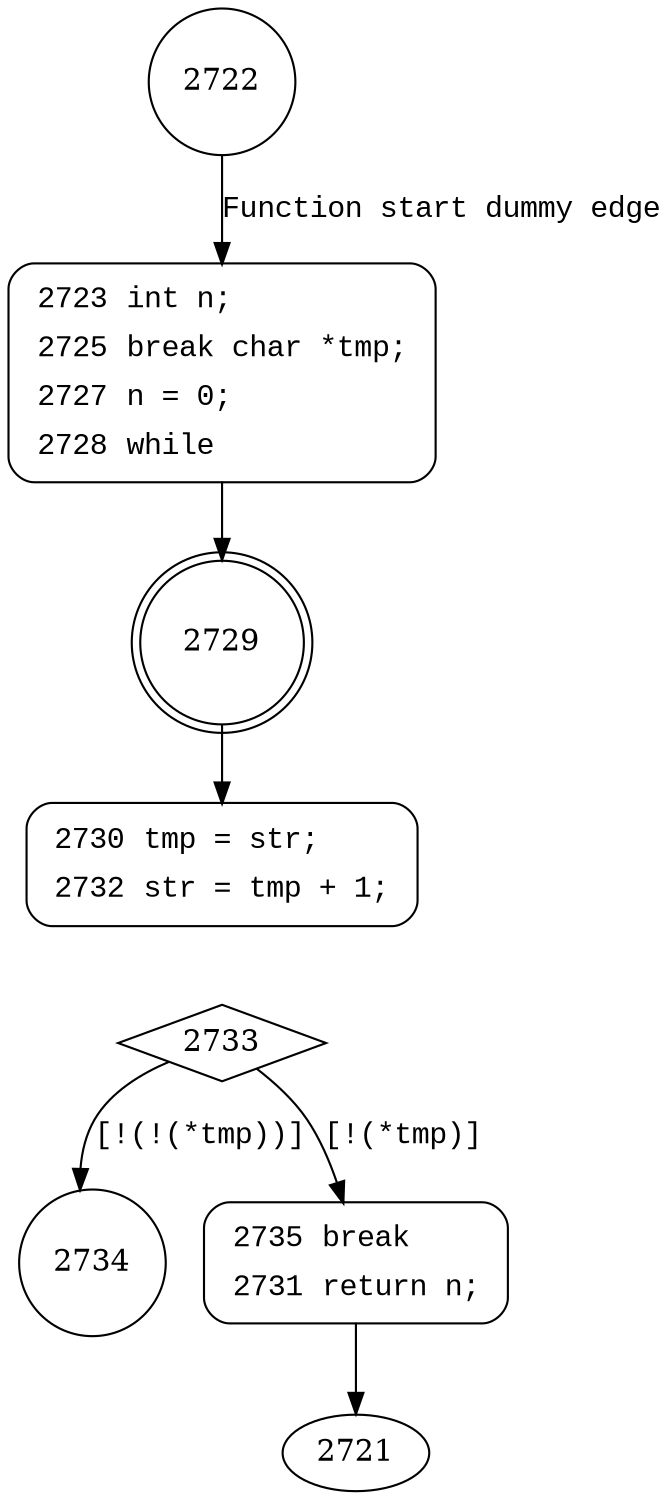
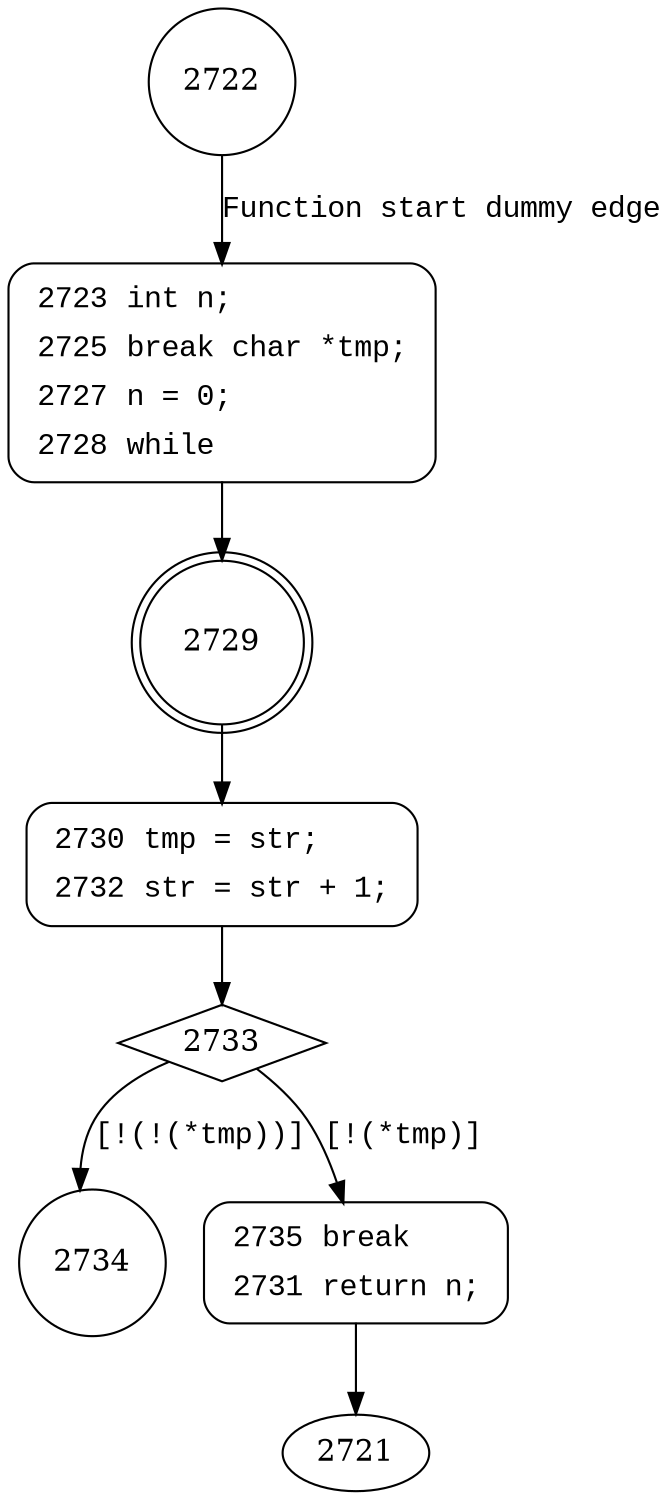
node "2730": text "str = tmp + 1;" -> "str = str + 1;"
edge "2730" -> "2733": added
